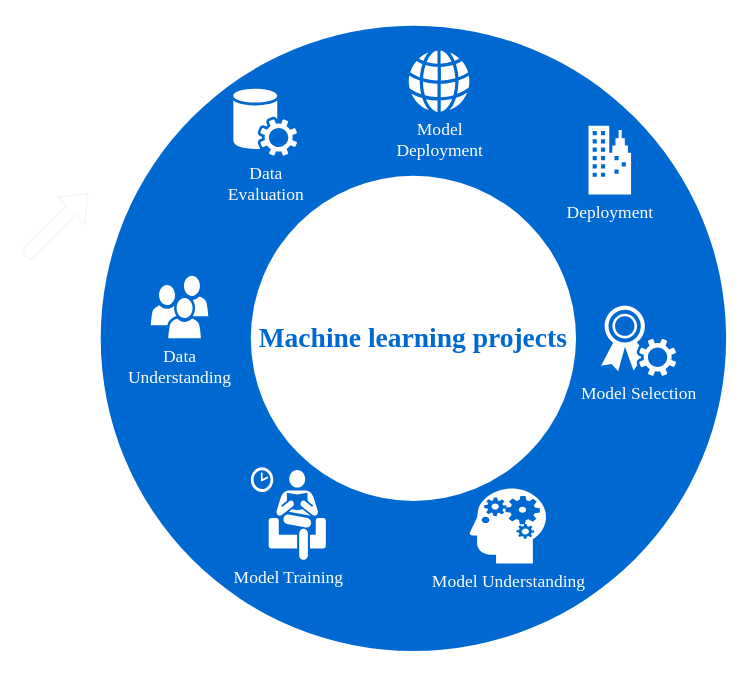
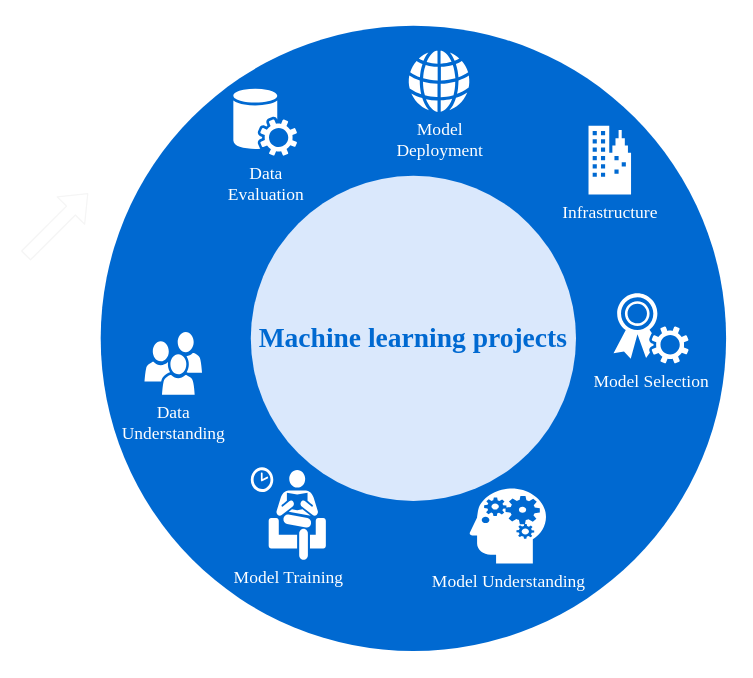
node "Deployment": label "Deployment" -> "Infrastructure"
node "Data Understanding": moved (179, 307) -> (173, 363)
node "Machine learning projects": fillcolor #ffffff -> #dae8fc
node "Model Selection": moved (638, 341) -> (651, 328)
